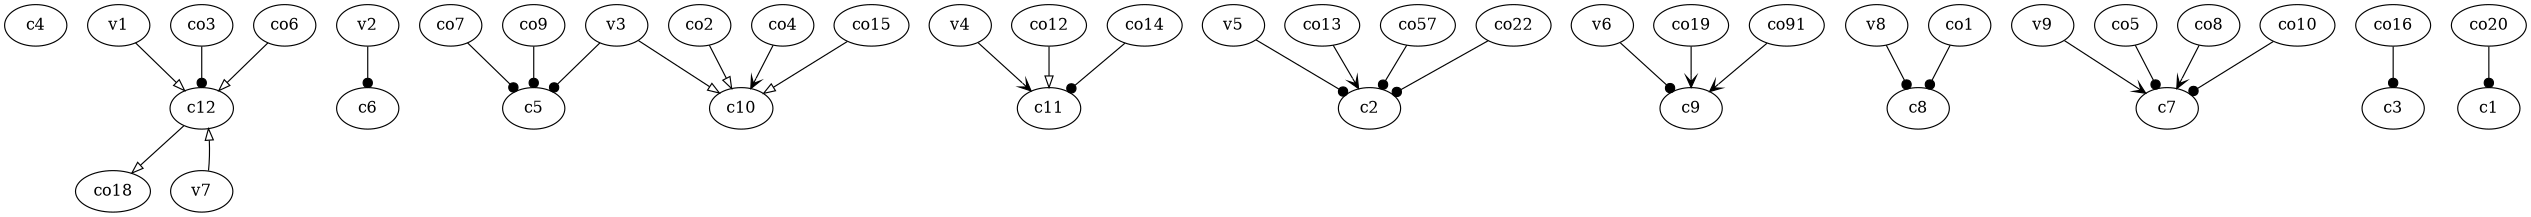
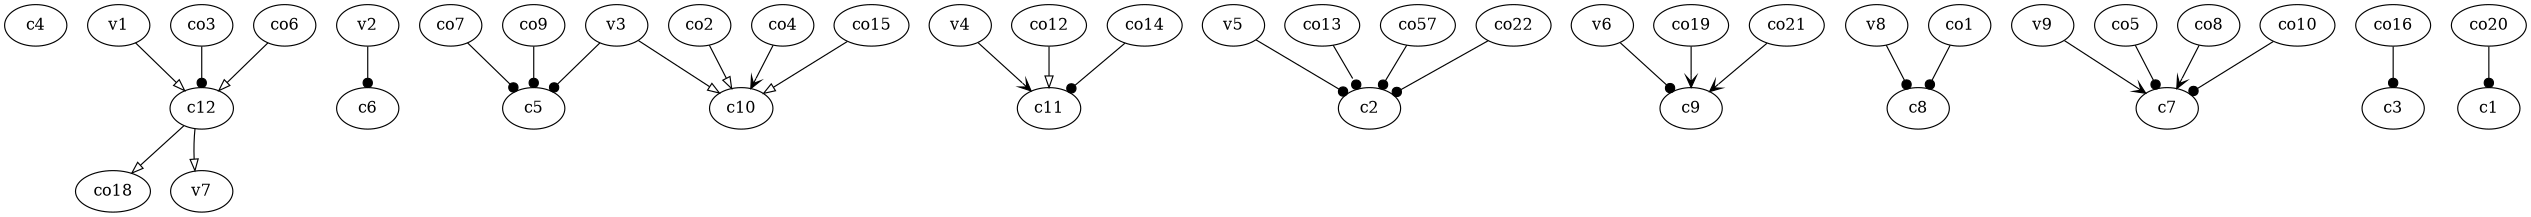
node "co91": label "co91" -> "co21"
edge "co13" -> "c2": arrowhead vee -> dot
edge "v7" -> "c12": reversed
